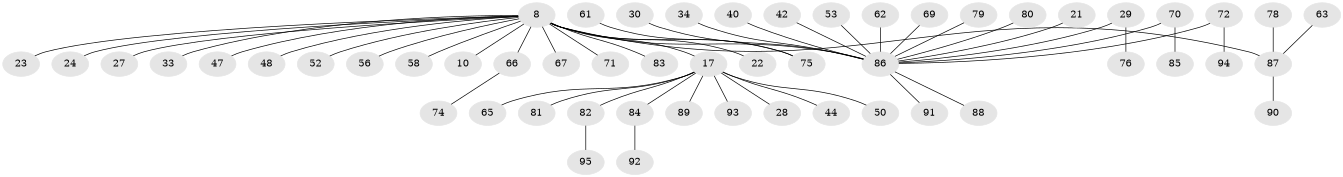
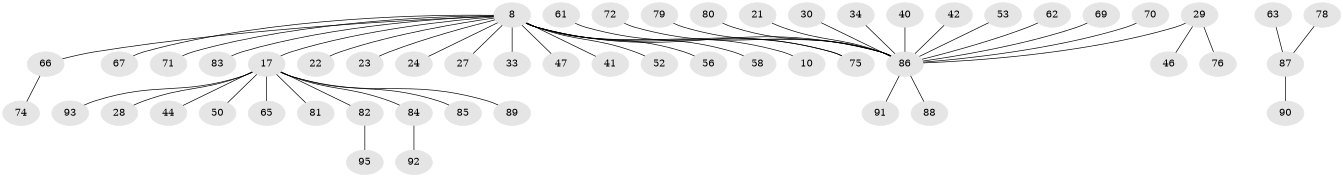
edge "8" -- "87": removed
edge "70" -- "85": now "17" -- "85"
node "48": label "48" -> "41"
node "46": added
node "94": removed
